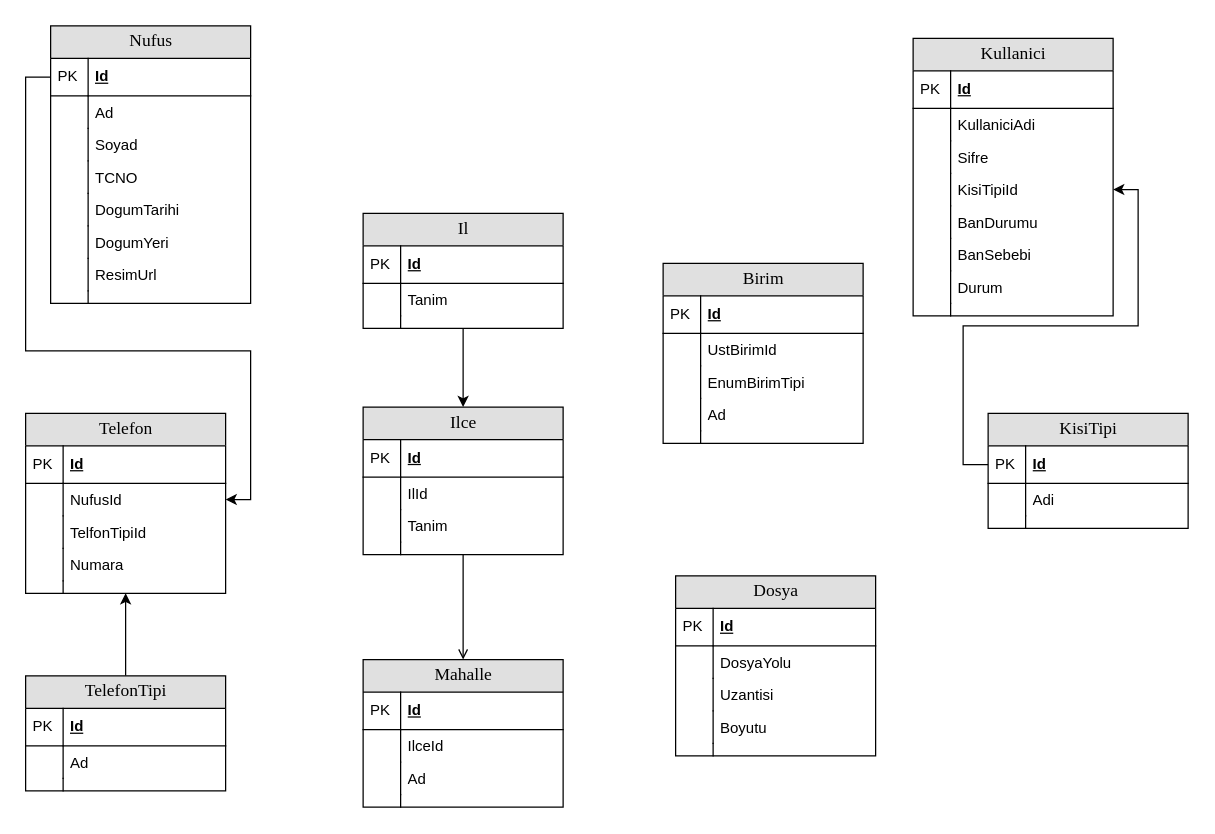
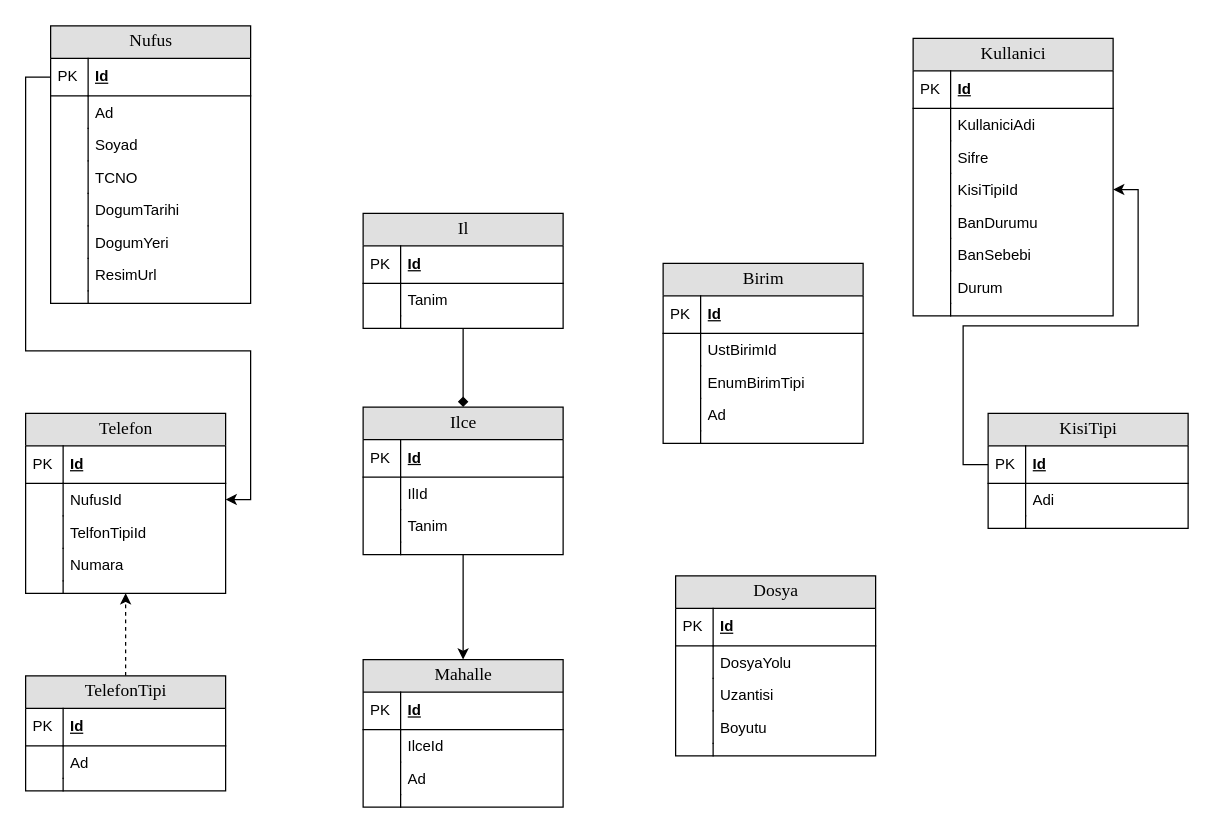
edge "Il" -> "Ilce": arrowhead classic -> diamond
edge "TelefonTipi" -> "Telefon": style solid -> dashed
edge "Ilce" -> "Mahalle": arrowhead open -> classic
